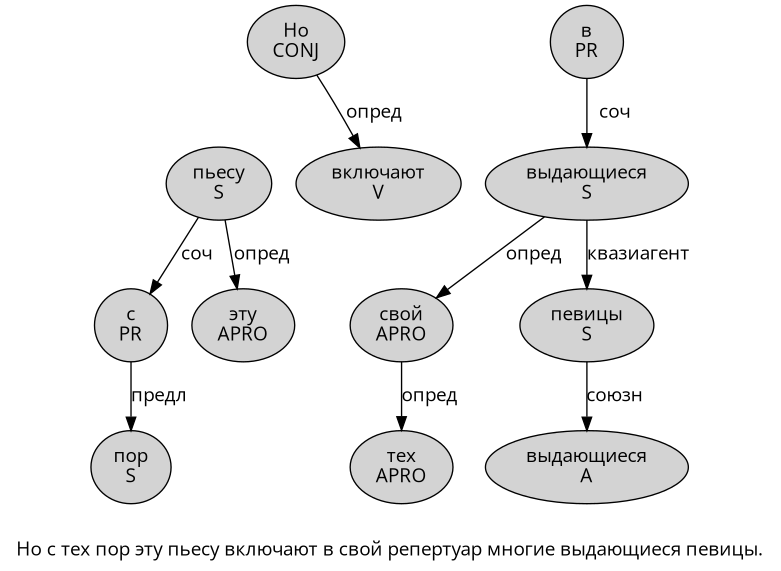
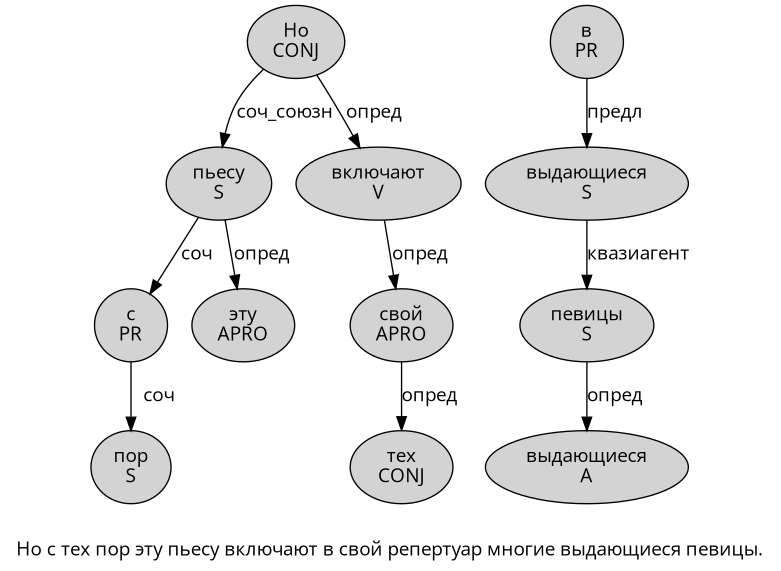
edge "Но CONJ" -> "пьесу S": added, label "соч_союзн"
edge "в PR" -> "выдающиеся S": label "соч" -> "предл"
edge "выдающиеся S" -> "свой APRO": now "включают V" -> "свой APRO"
edge "с PR" -> "пор S": label "предл" -> "соч"
edge "певицы S" -> "выдающиеся A": label "союзн" -> "опред"
node "тех APRO": label "тех APRO" -> "тех CONJ"
